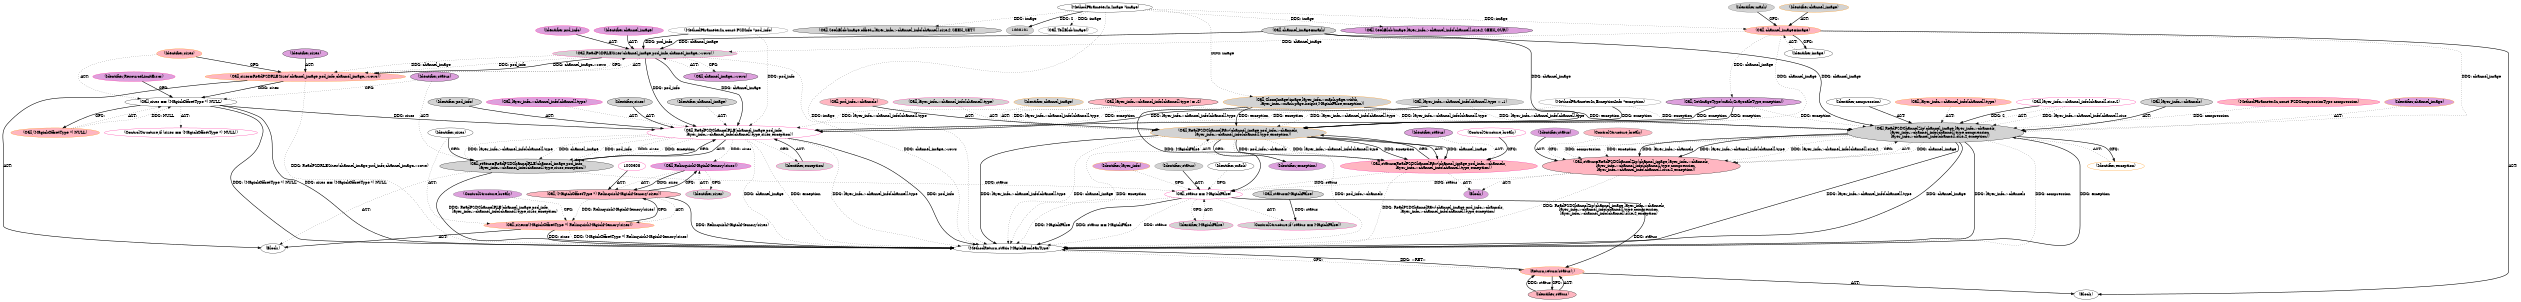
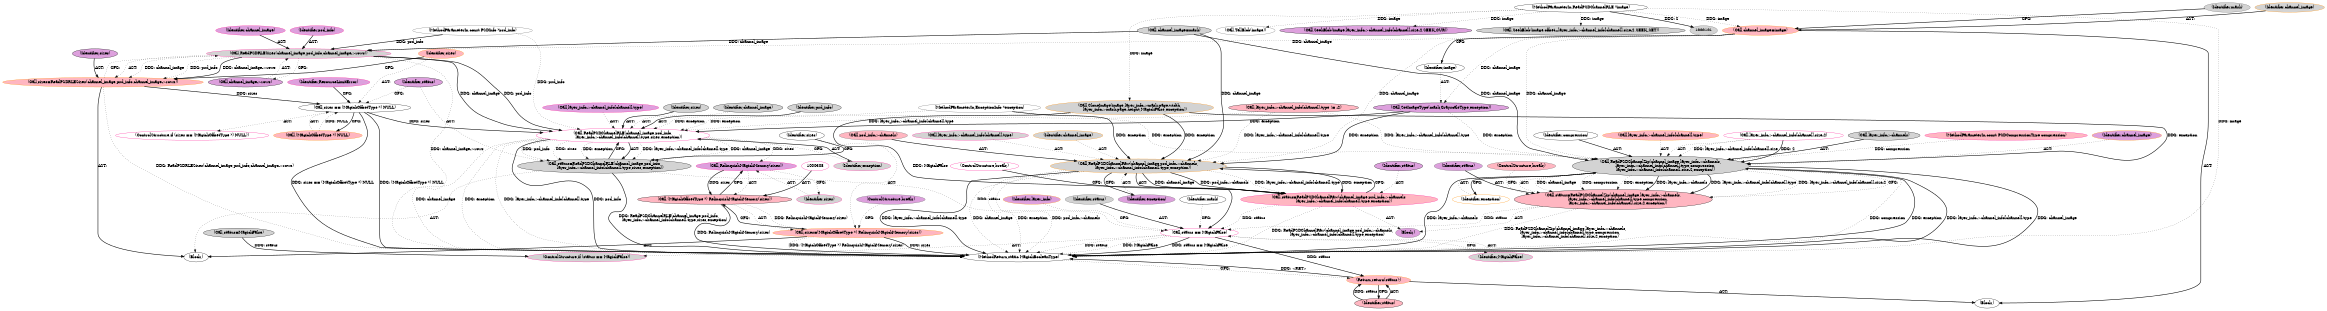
node "(MethodParameterIn,Image *image)": label "(MethodParameterIn,Image *image)" -> "(MethodParameterIn,ReadPSDChannelRLE *image)"
edge "(Identifier,image)" -> "(Call,channel_image=image)": now "(Identifier,image)" -> "(Call,SetImageType(mask,GrayscaleType,exception))"
node "(Call,layer_info->channel_info[channel].type < -1)": removed
